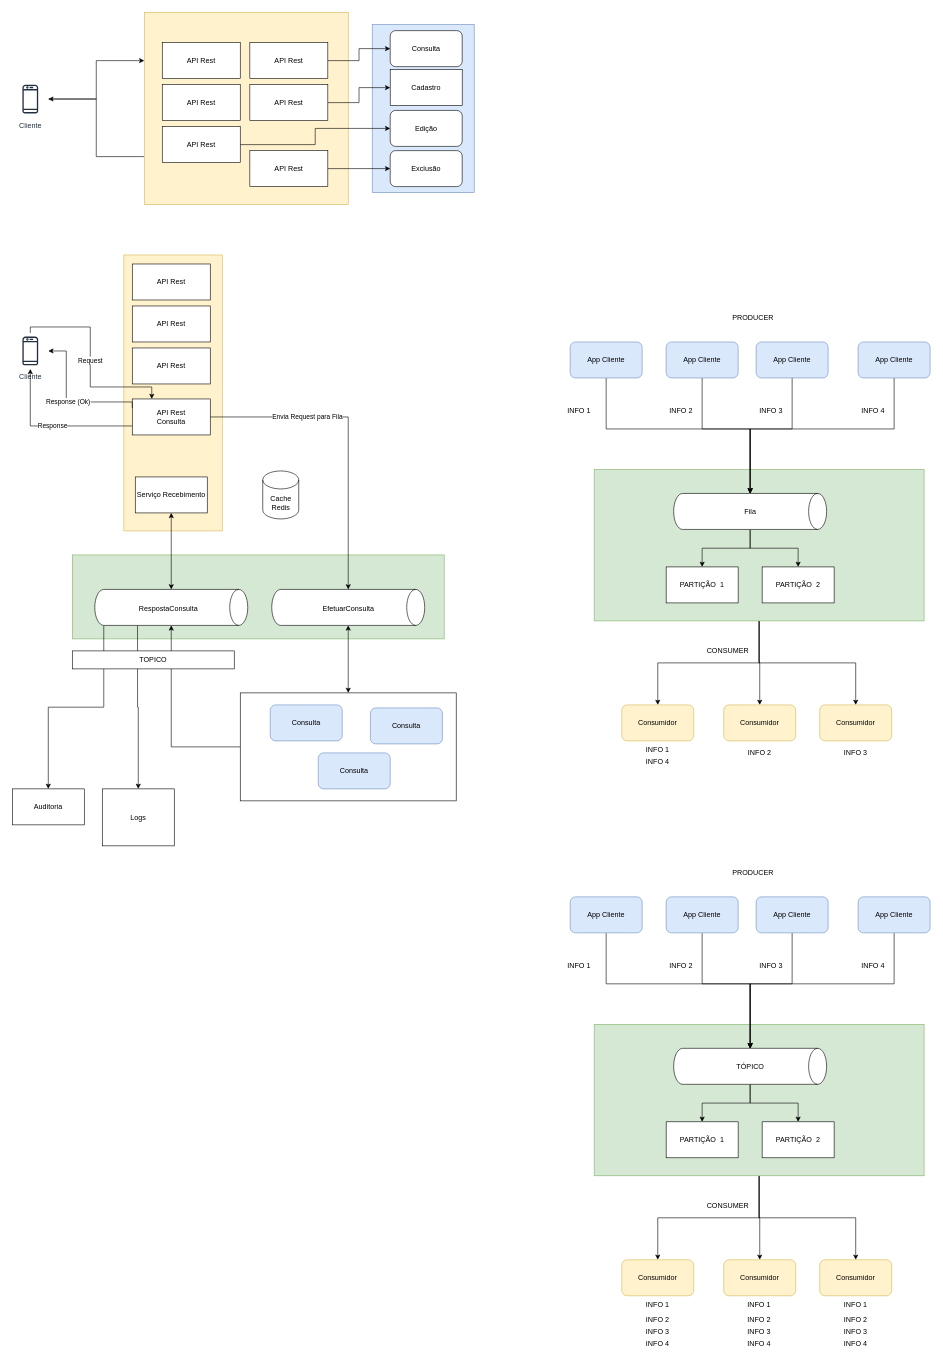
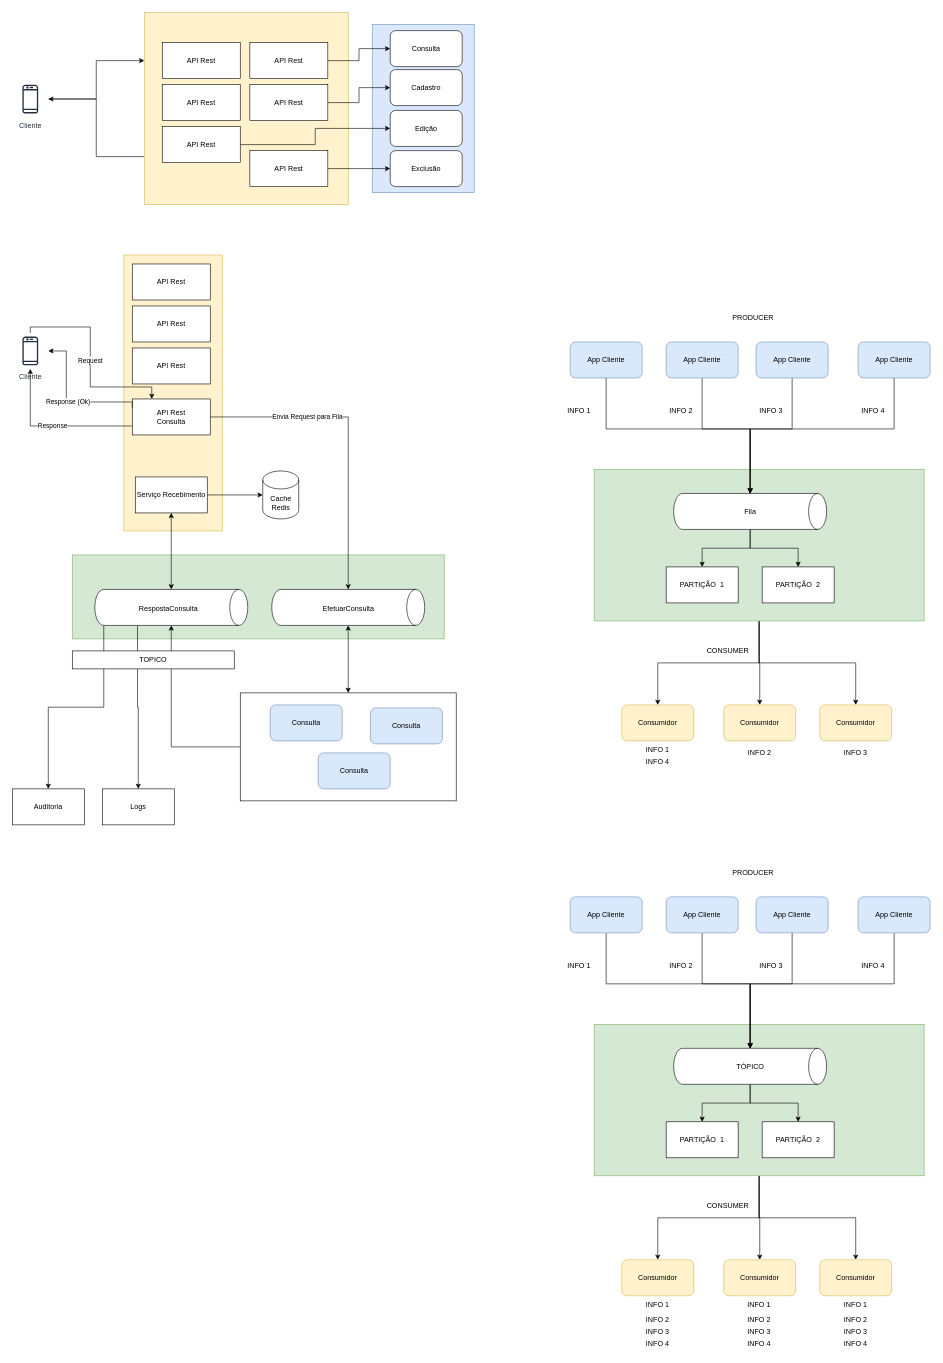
node "Cadastro": shape rectangle -> rounded rectangle
edge "Serviço Recebimento" -> "Cache Redis": added
node "Logs": size 72x57 -> 72x36
